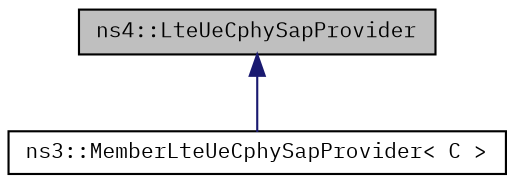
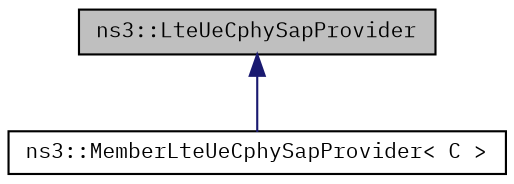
node "ns4::LteUeCphySapProvider": label "ns4::LteUeCphySapProvider" -> "ns3::LteUeCphySapProvider"
